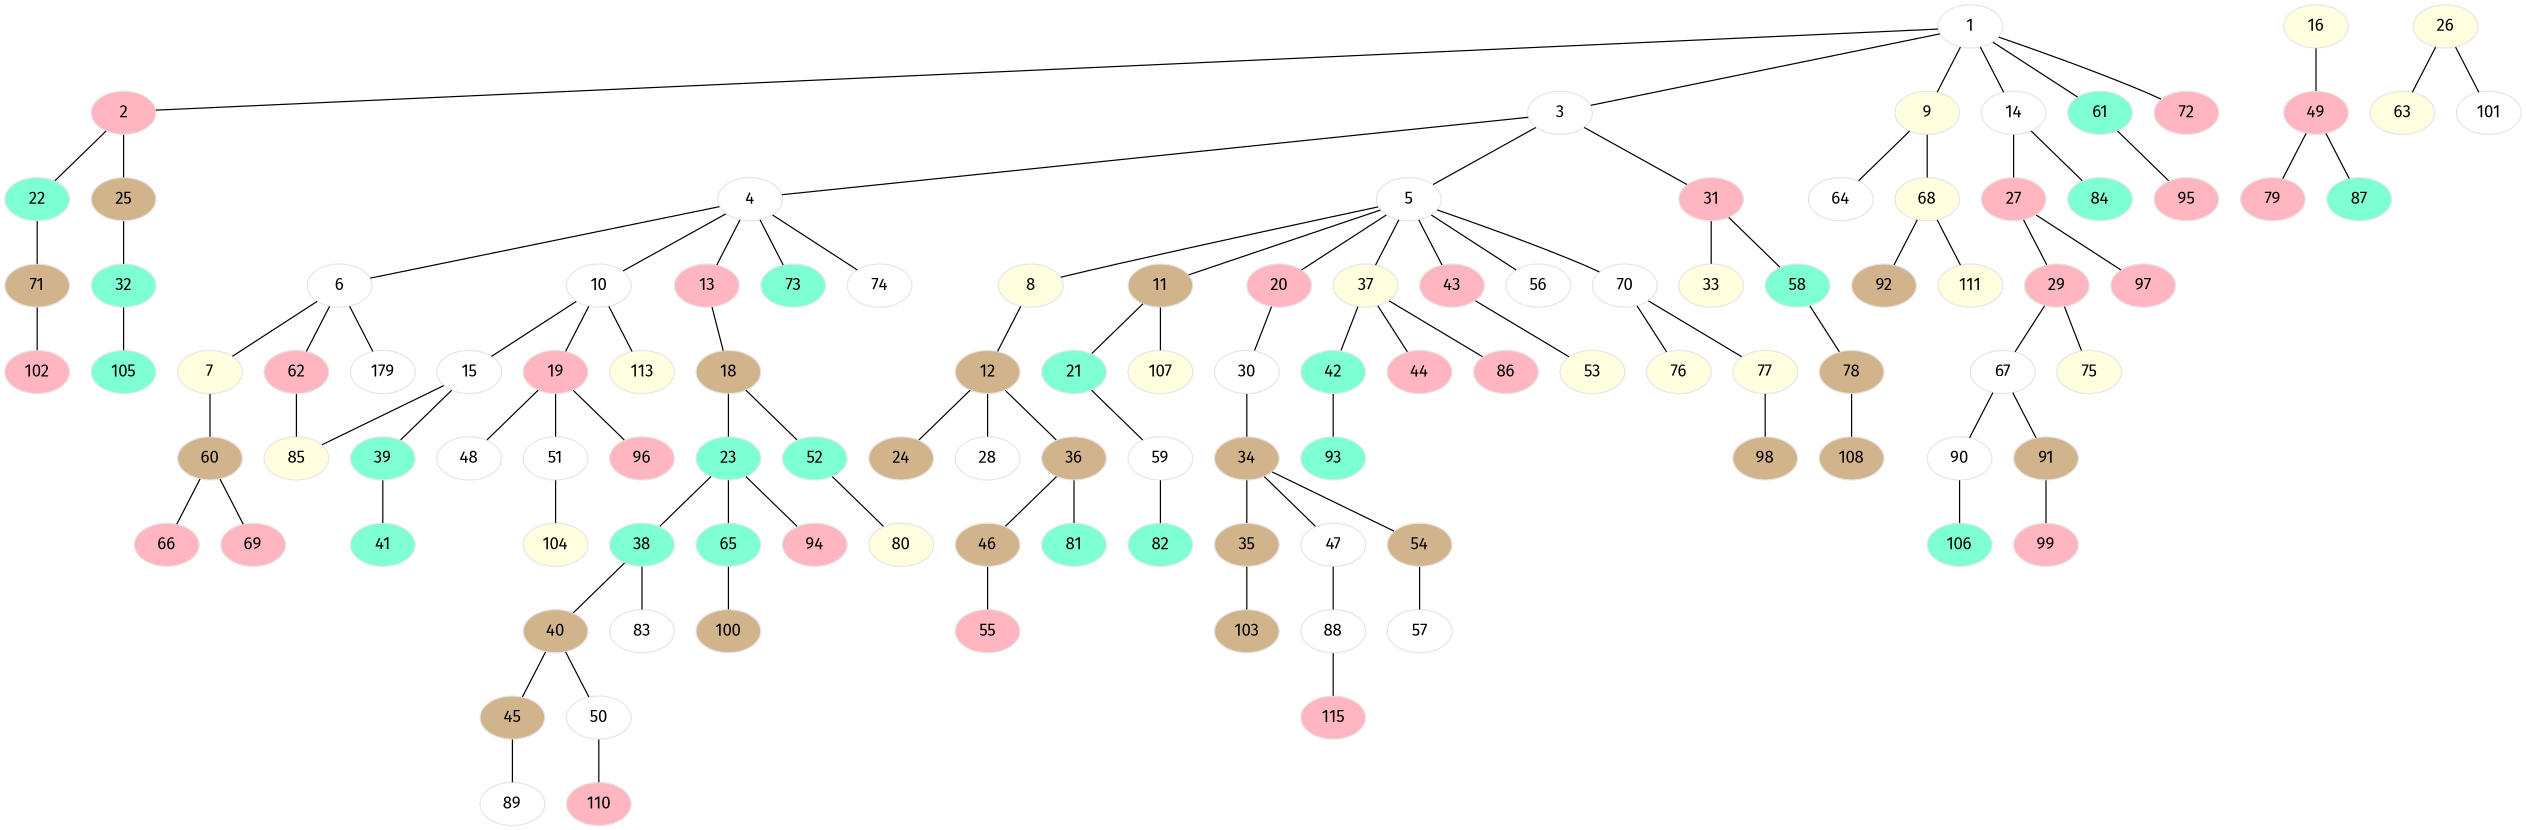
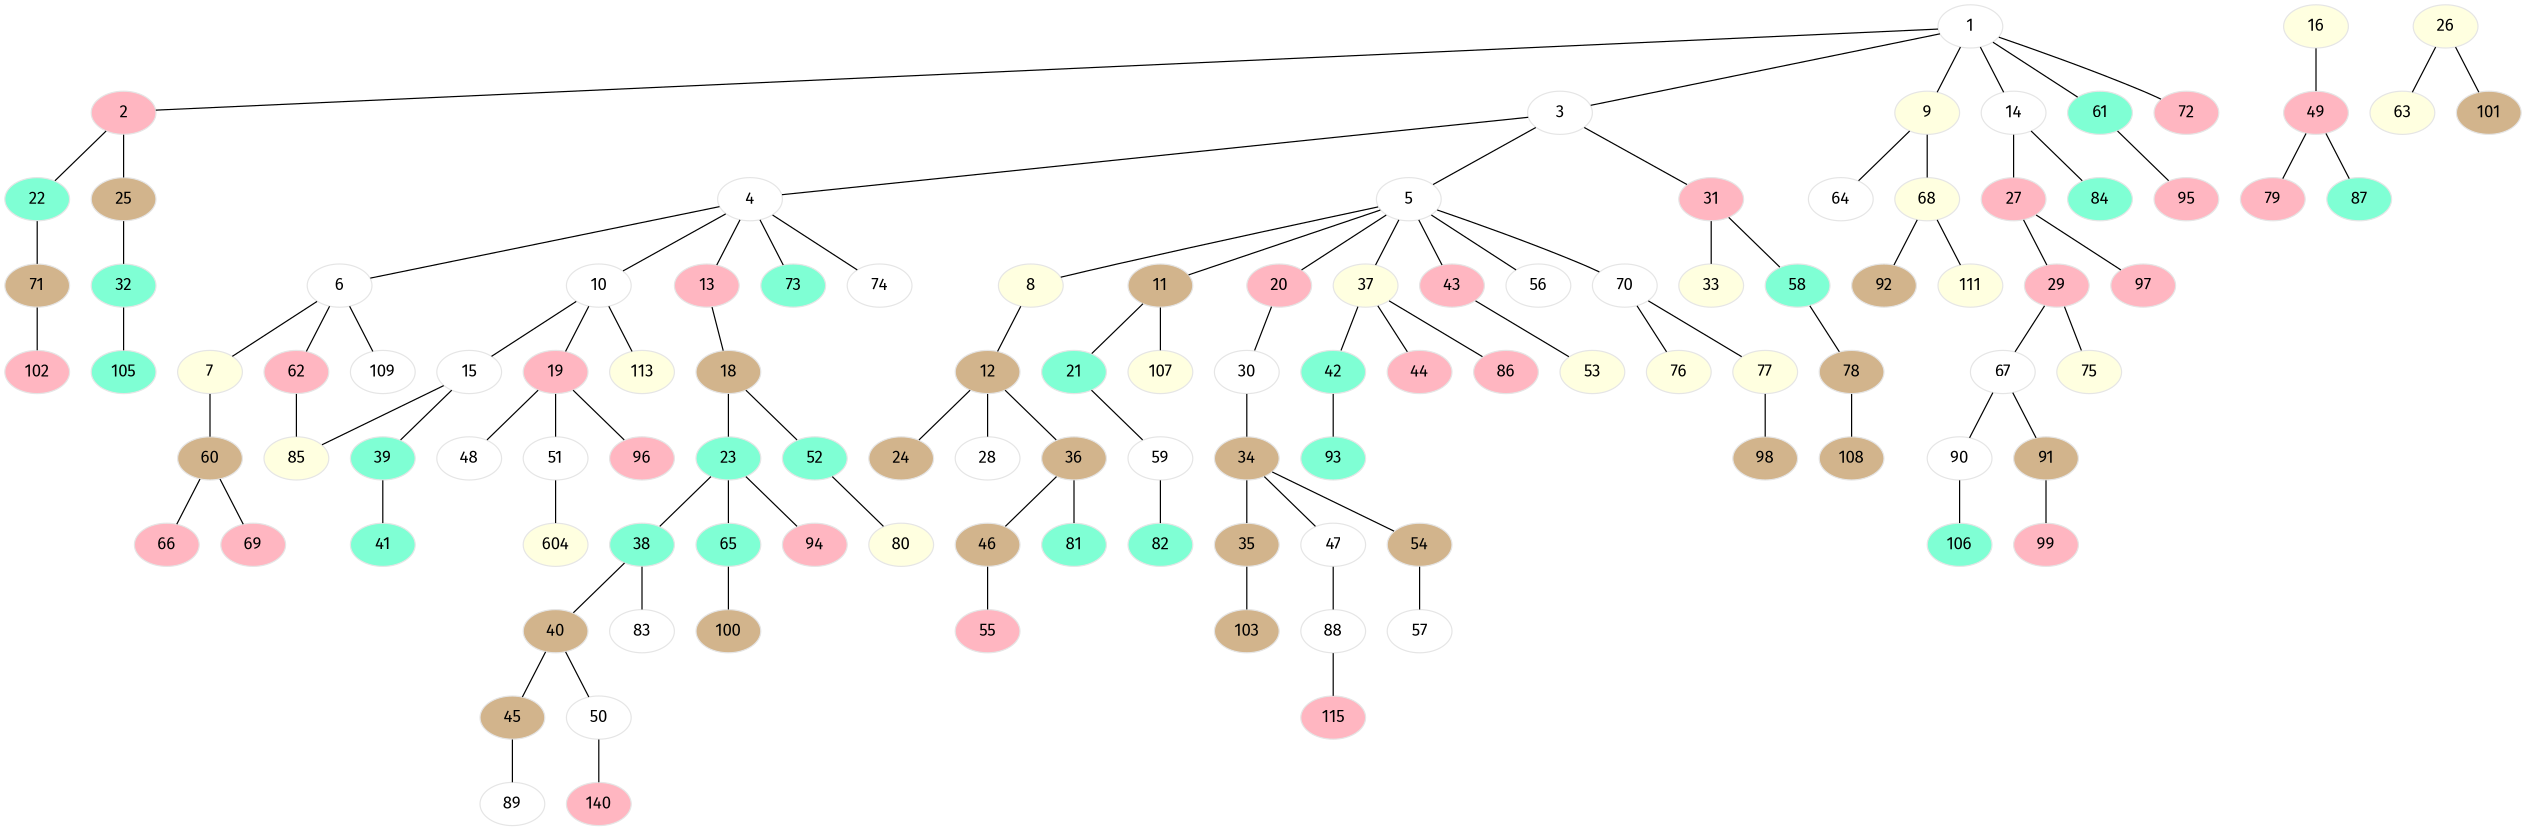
node "101": fillcolor white -> tan
node "179": label "179" -> "109"
node "104": label "104" -> "604"
node "110": label "110" -> "140"
